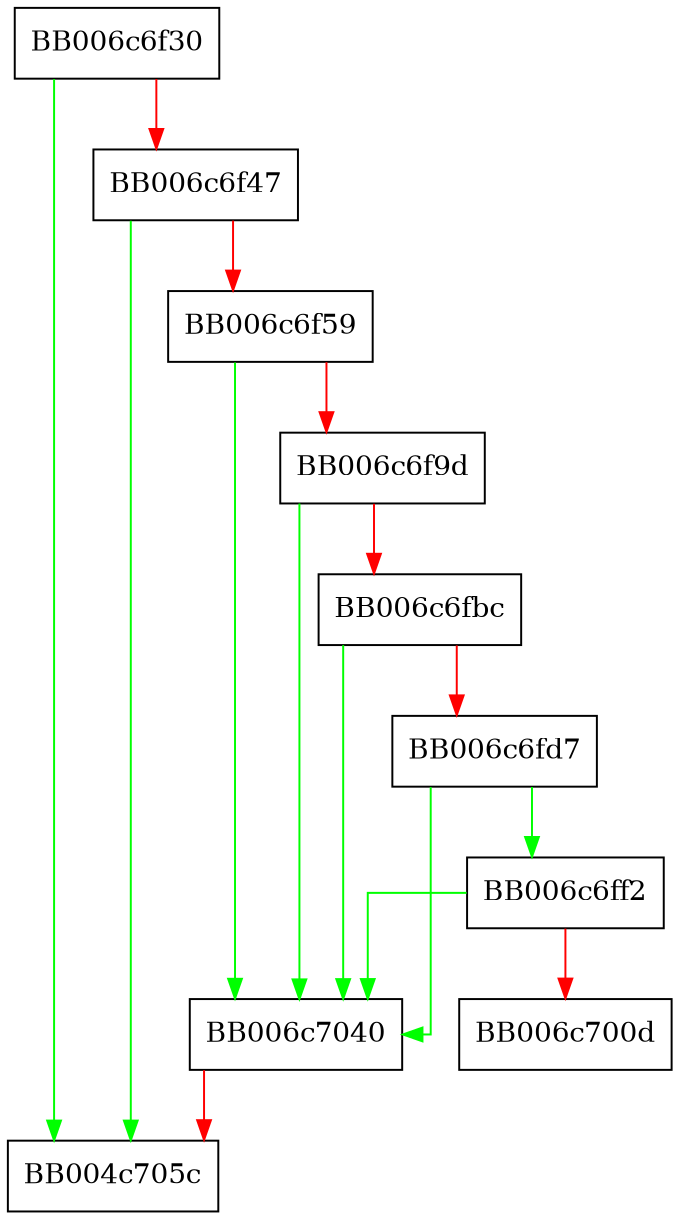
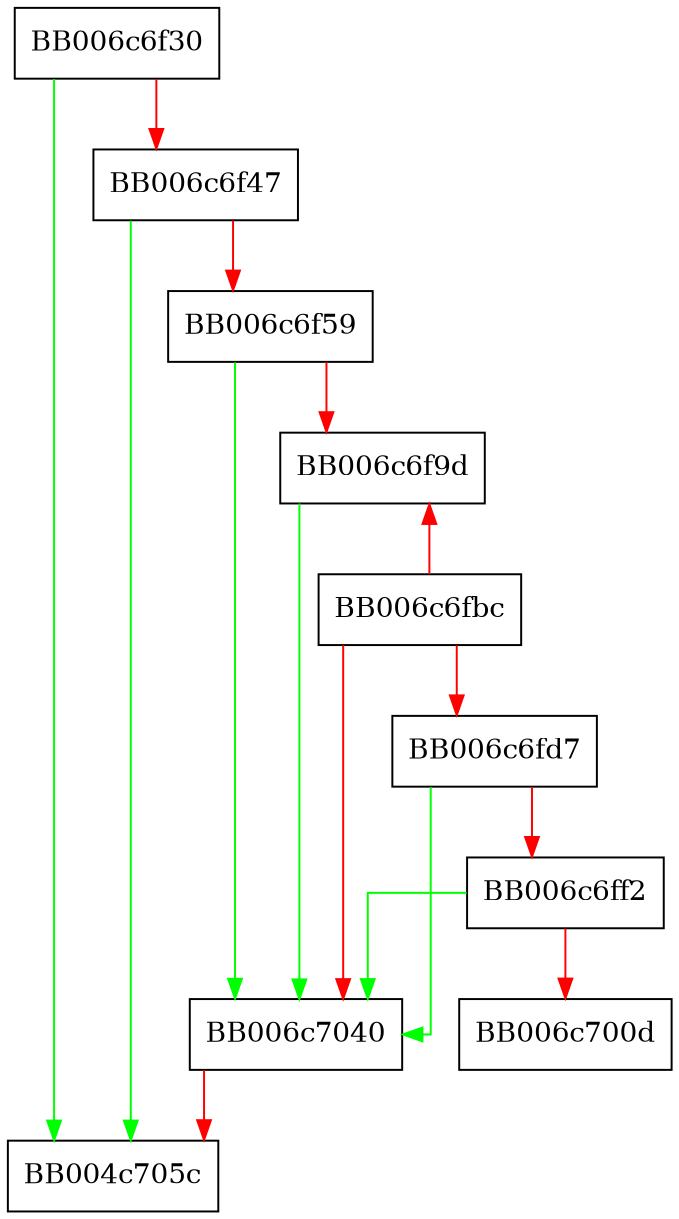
edge "BB006c6f9d" -> "BB006c6fbc": reversed
edge "BB006c6fbc" -> "BB006c7040": color green -> red
edge "BB006c6fd7" -> "BB006c6ff2": color green -> red
